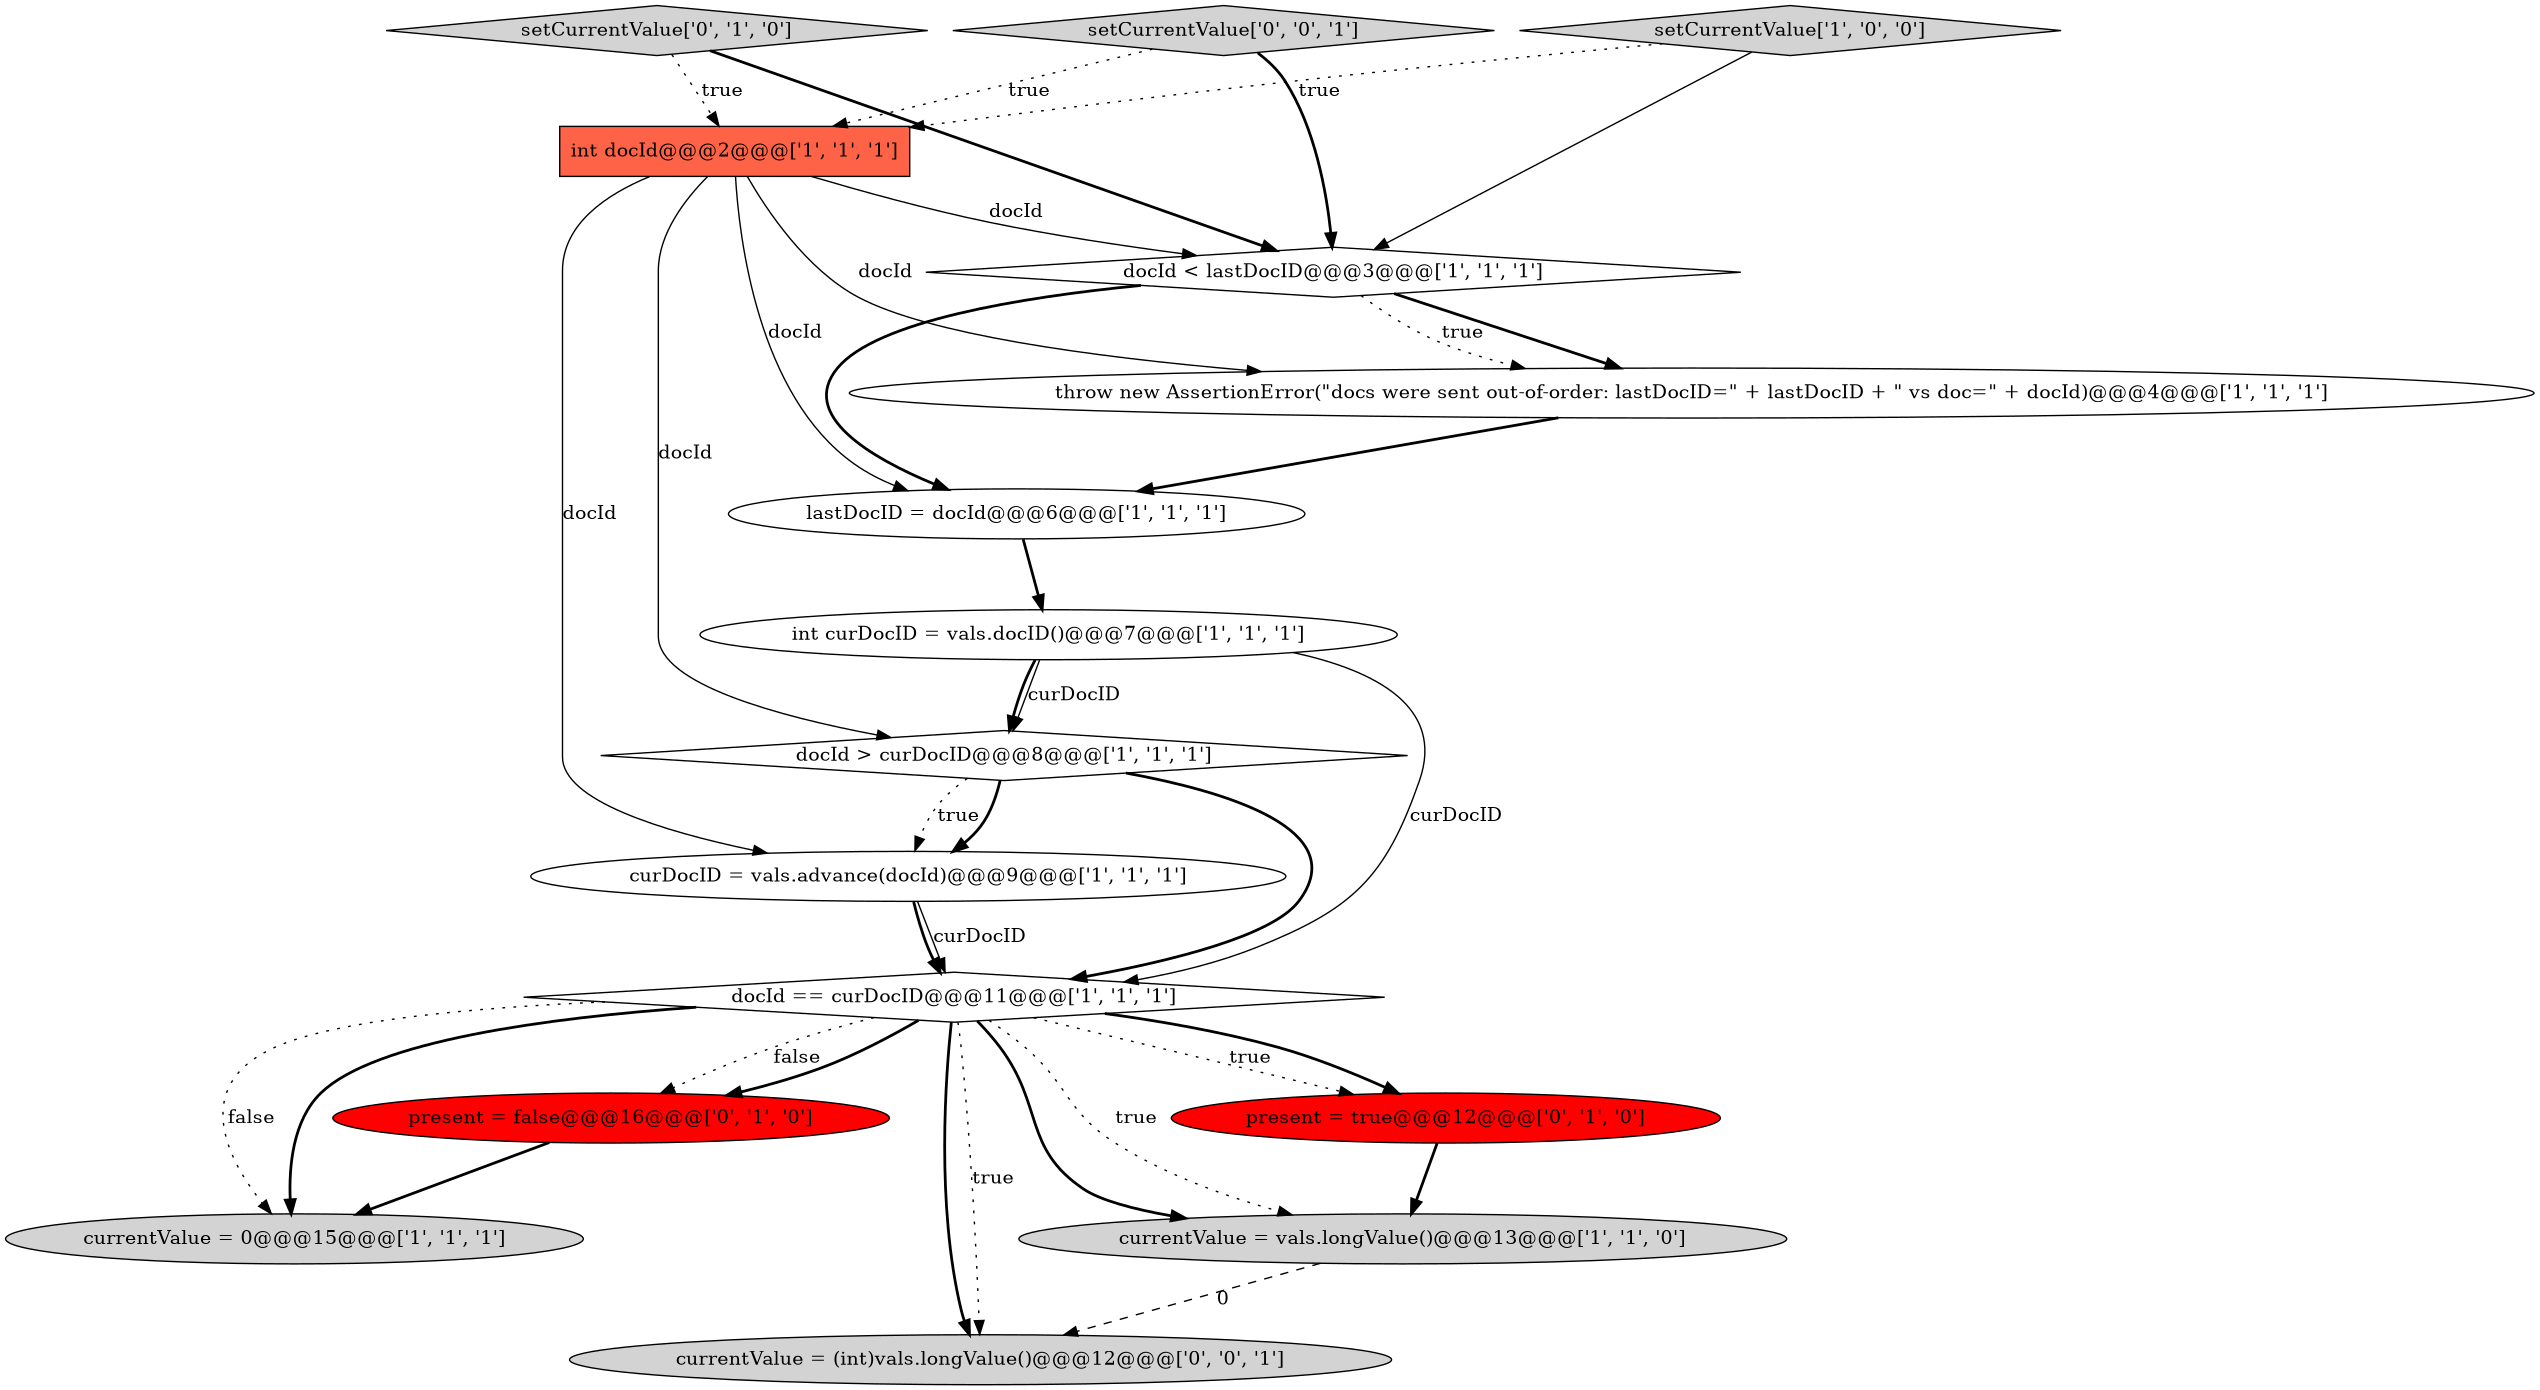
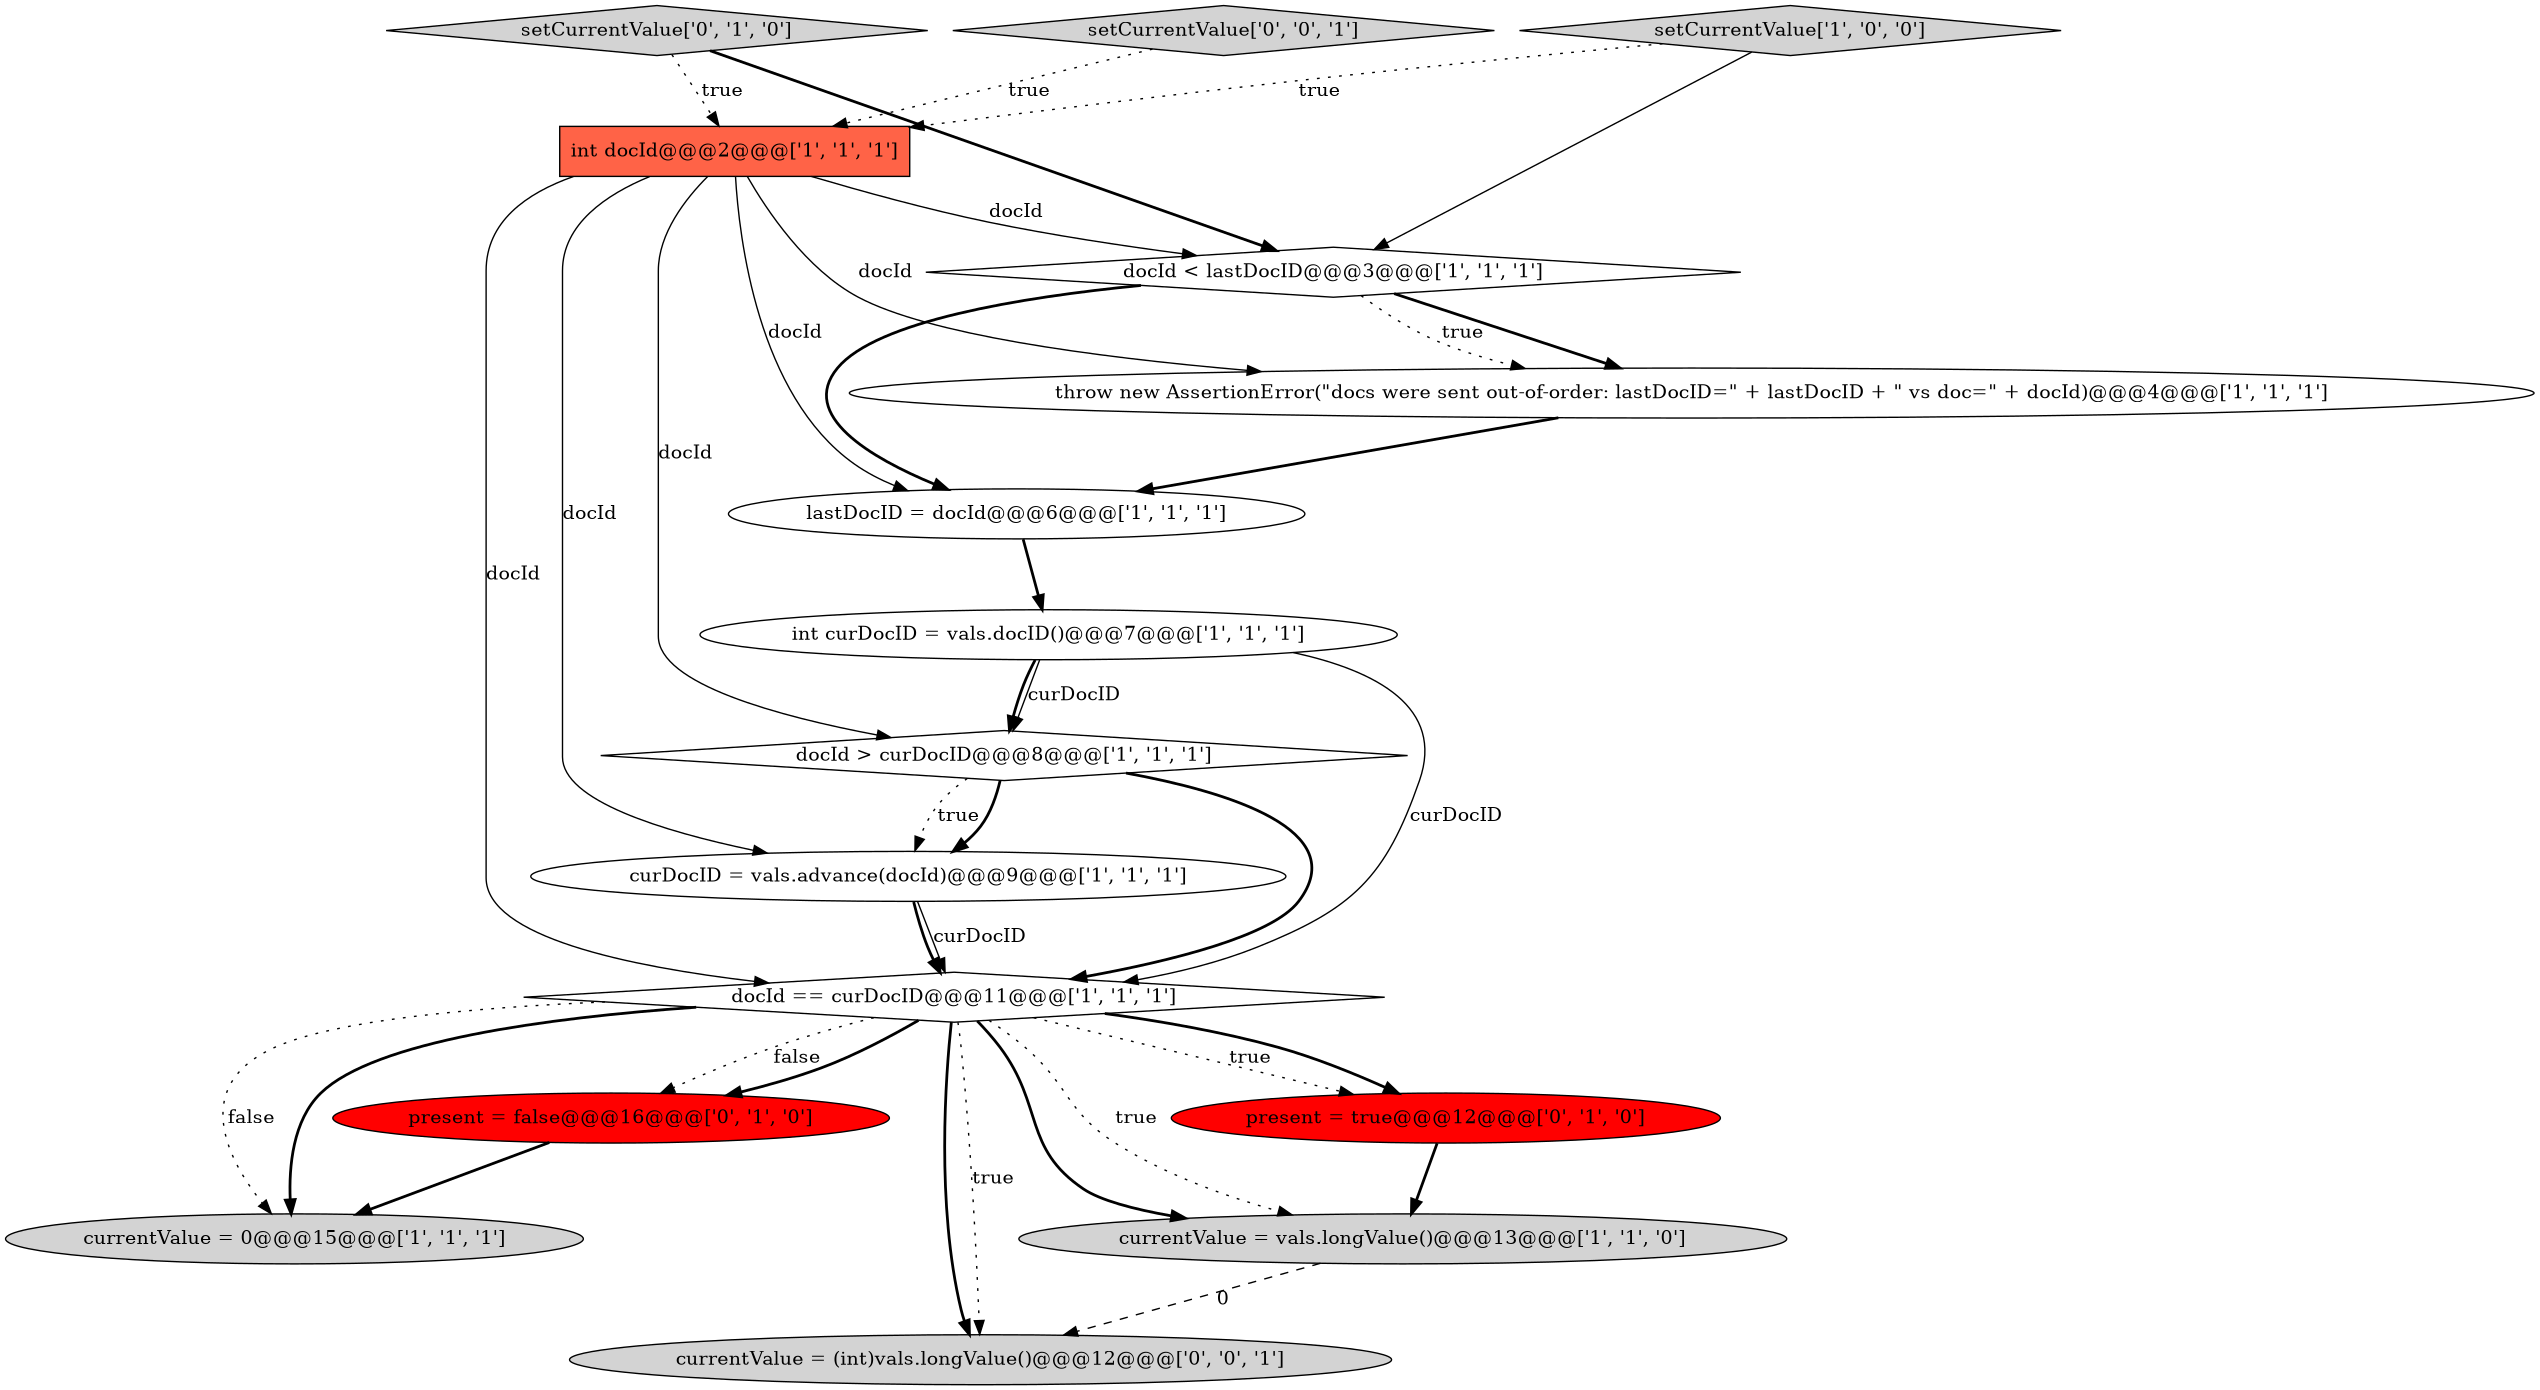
edge "setCurrentValue['0', '0', '1']" -> "docId < lastDocID@@@3@@@['1', '1', '1']": removed
edge "int docId@@@2@@@['1', '1', '1']" -> "docId == curDocID@@@11@@@['1', '1', '1']": added, label "docId"
